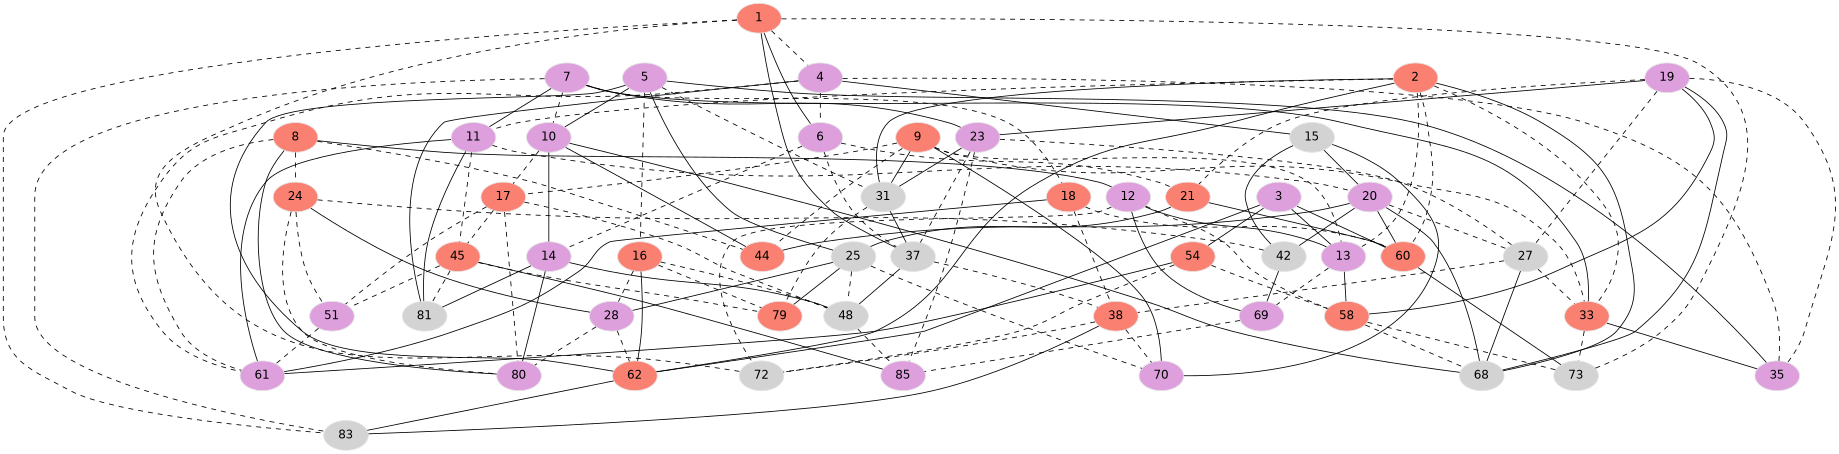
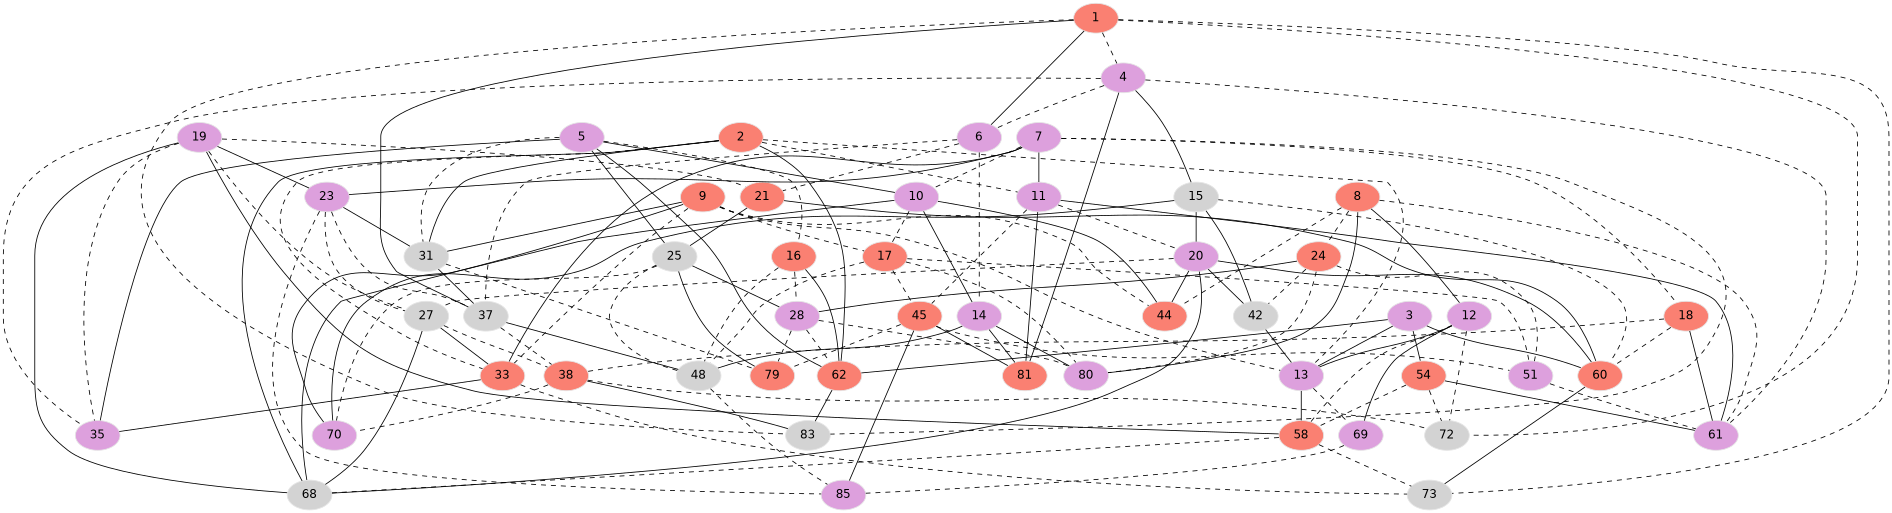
edge "2" -- "60": now "15" -- "60"
edge "42" -- "69": now "42" -- "13"
edge "45" -- "81": style dashed -> solid
edge "27" -- "33": style dashed -> solid
edge "16" -- "79": now "28" -- "79"
node "81": fillcolor lightgrey -> salmon
